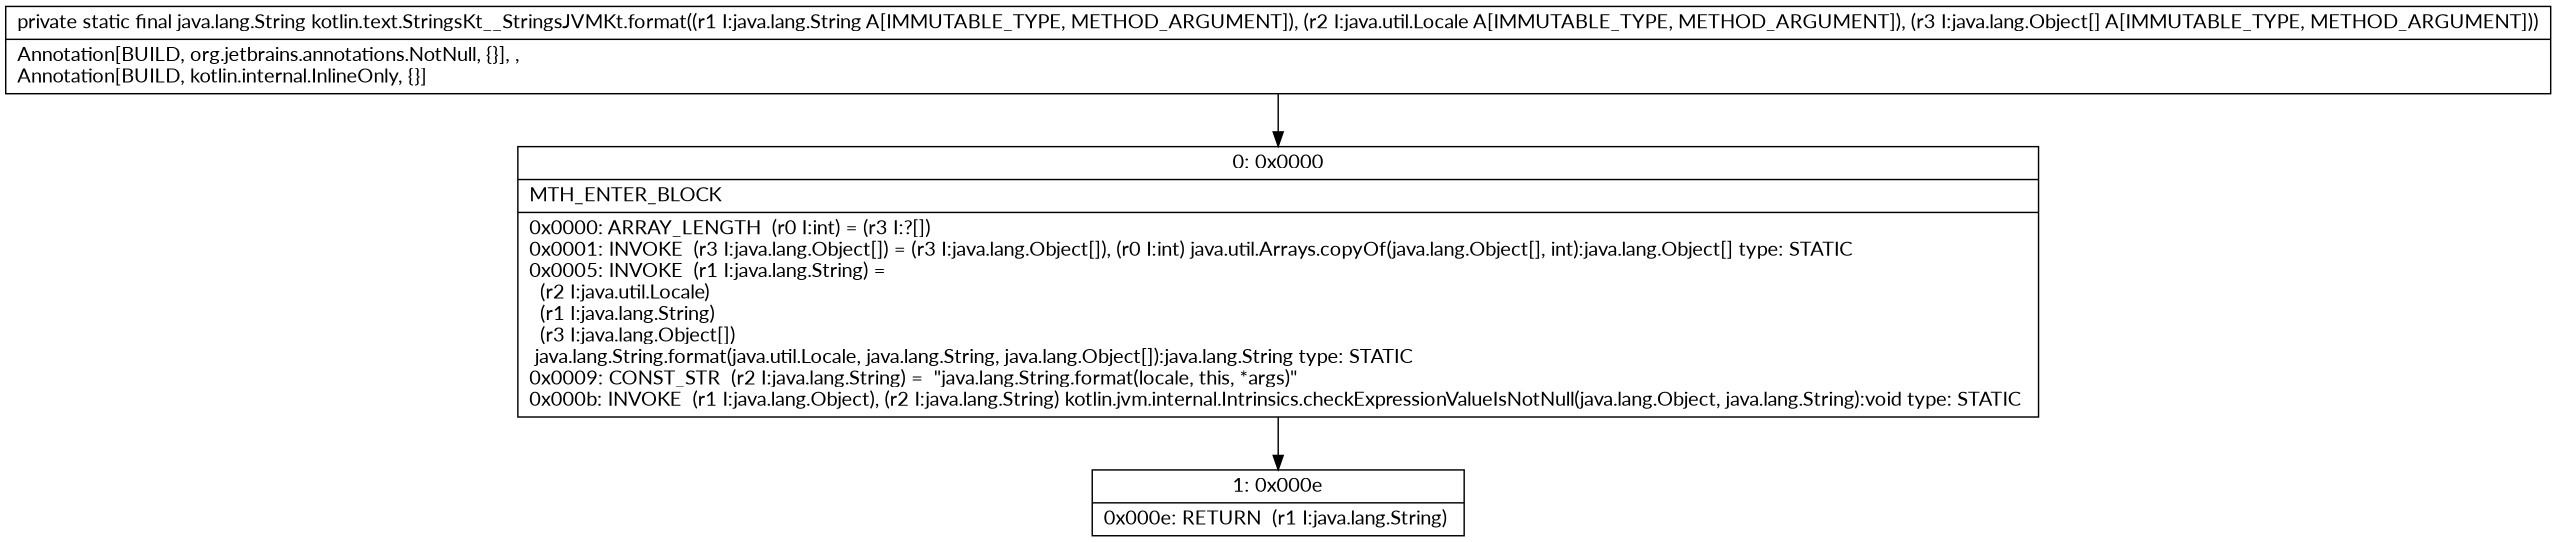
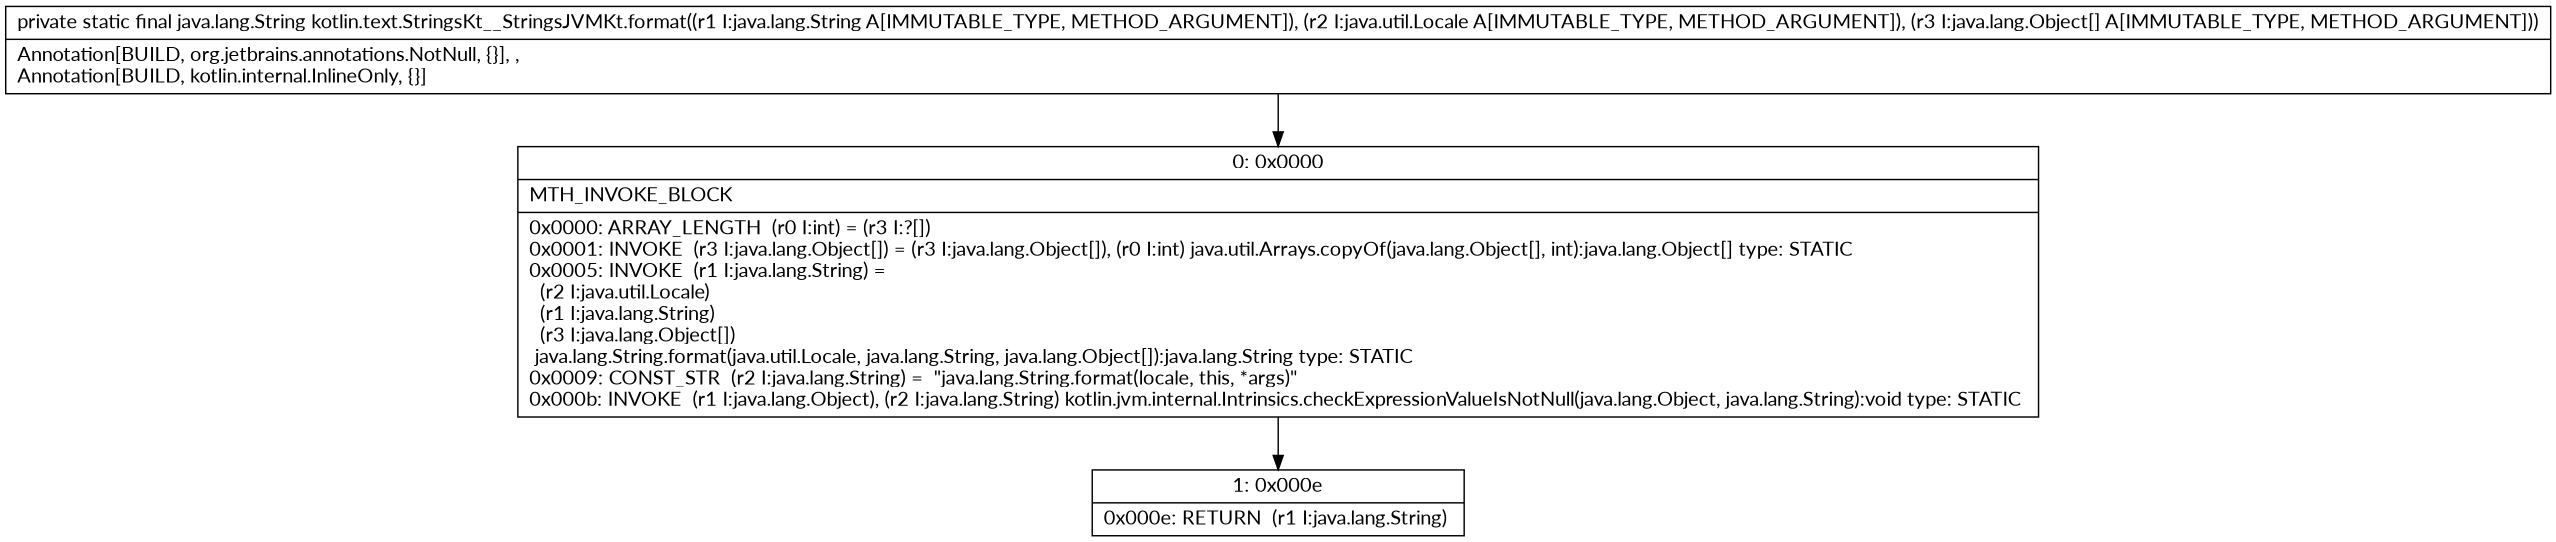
node "0: 0x0000": text "MTH_ENTER_BLOCK" -> "MTH_INVOKE_BLOCK"
